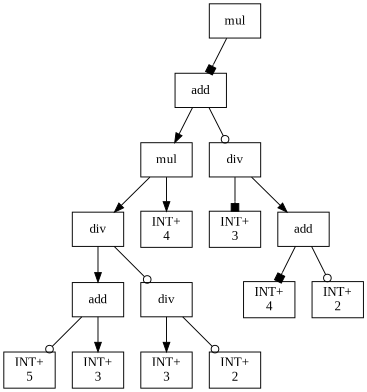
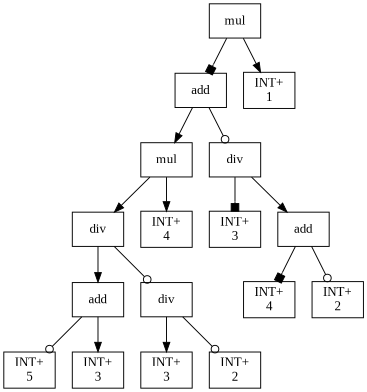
node "INT+ 1": added
